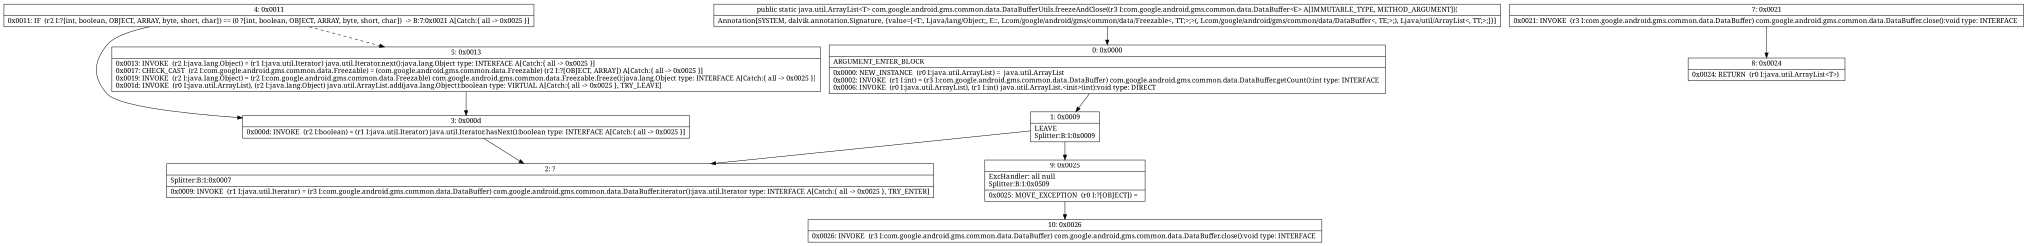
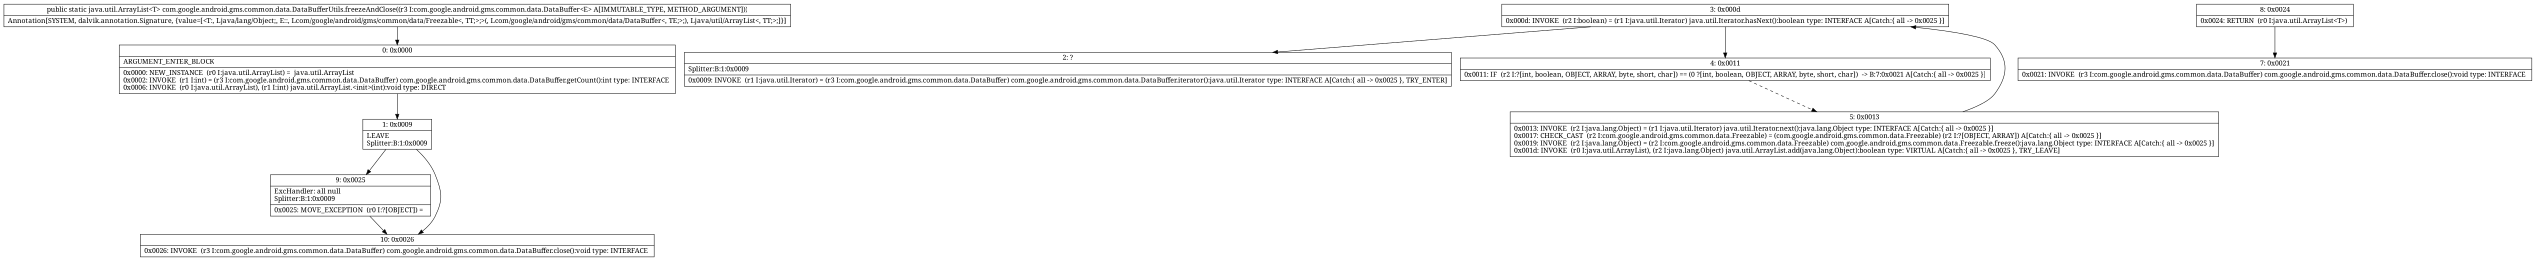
edge "7: 0x0021" -> "8: 0x0024": reversed
edge "4: 0x0011" -> "3: 0x000d": reversed
edge "1: 0x0009" -> "2: ?": now "1: 0x0009" -> "10: 0x0026"
node "2: ?": text "Splitter:B:1:0x0007" -> "Splitter:B:1:0x0009"
node "9: 0x0025": text "Splitter:B:1:0x0509" -> "Splitter:B:1:0x0009"
